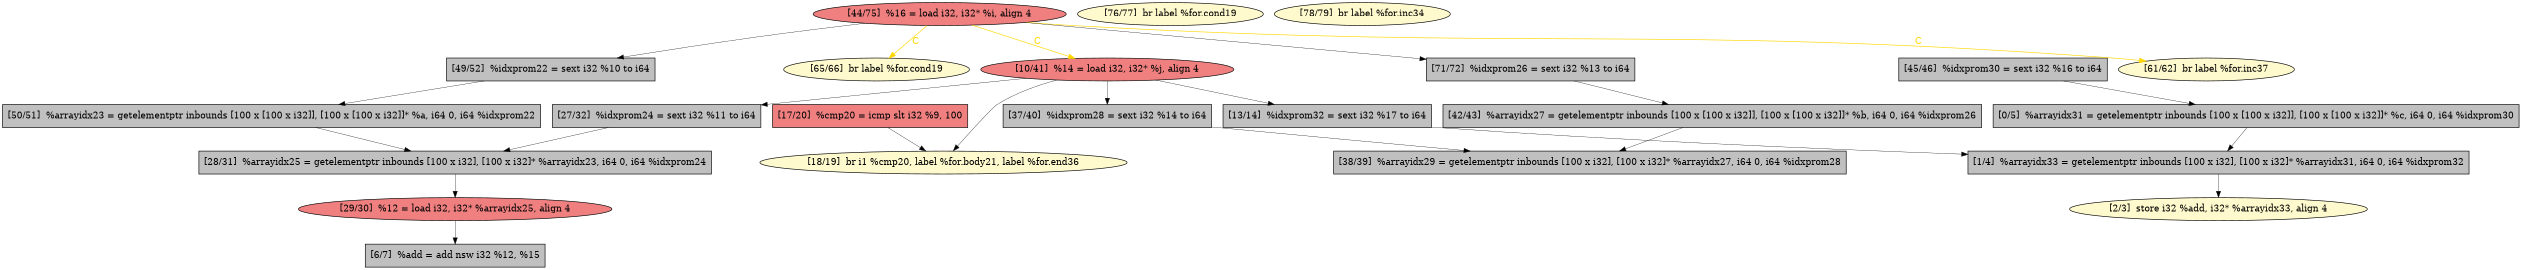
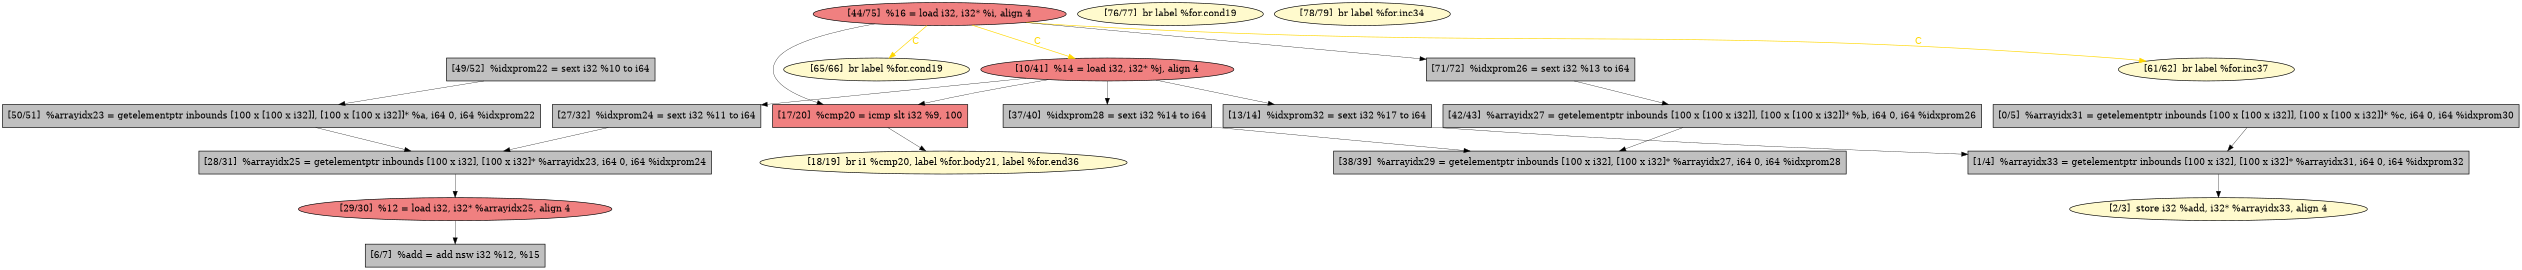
edge "[44/75]  %16 = load i32, i32* %i, align 4" -> "[49/52]  %idxprom22 = sext i32 %10 to i64": now "[44/75]  %16 = load i32, i32* %i, align 4" -> "[17/20]  %cmp20 = icmp slt i32 %9, 100"
node "[45/46]  %idxprom30 = sext i32 %16 to i64": removed
edge "[10/41]  %14 = load i32, i32* %j, align 4" -> "[18/19]  br i1 %cmp20, label %for.body21, label %for.end36": now "[10/41]  %14 = load i32, i32* %j, align 4" -> "[17/20]  %cmp20 = icmp slt i32 %9, 100"
